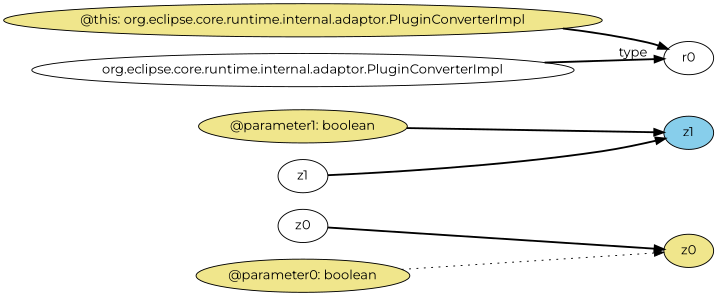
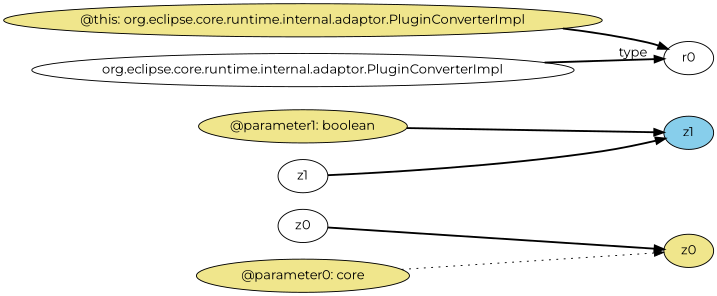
node "@parameter0: boolean": label "@parameter0: boolean" -> "@parameter0: core"
